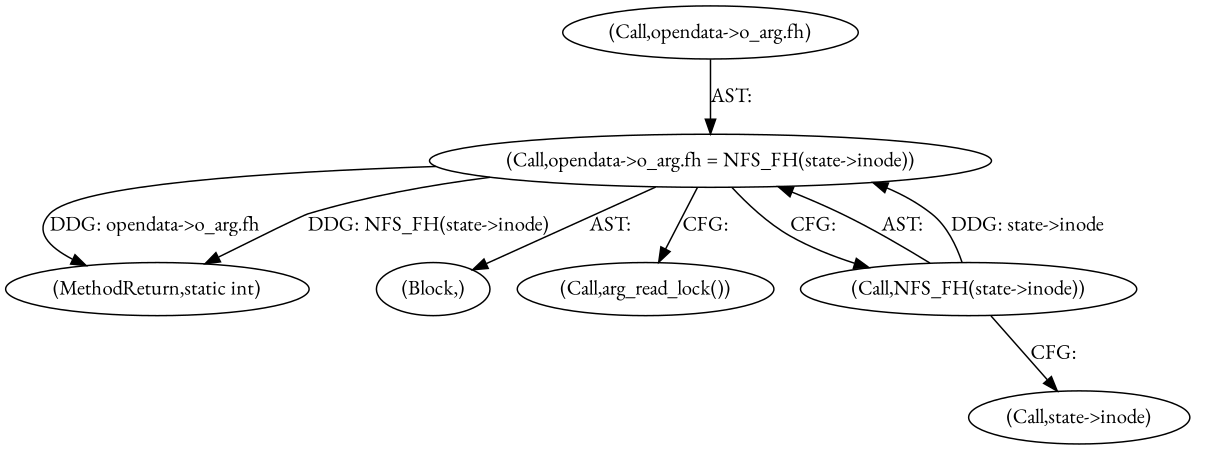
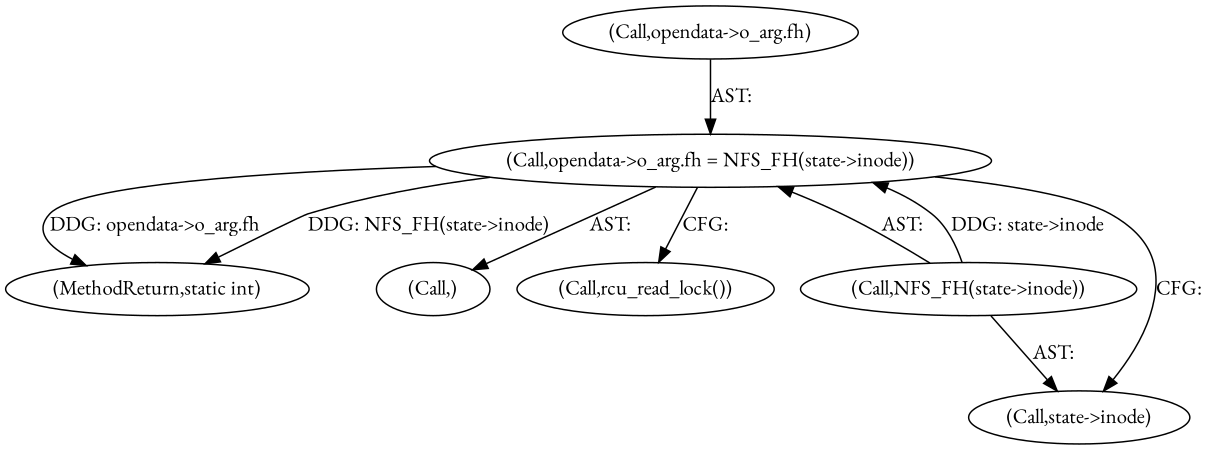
edge "(Call,opendata->o_arg.fh = NFS_FH(state->inode))" -> "(Call,NFS_FH(state->inode))": now "(Call,opendata->o_arg.fh = NFS_FH(state->inode))" -> "(Call,state->inode)"
node "(Block,)": label "(Block,)" -> "(Call,)"
node "(Call,arg_read_lock())": label "(Call,arg_read_lock())" -> "(Call,rcu_read_lock())"
edge "(Call,NFS_FH(state->inode))" -> "(Call,state->inode)": label "CFG: " -> "AST: "
